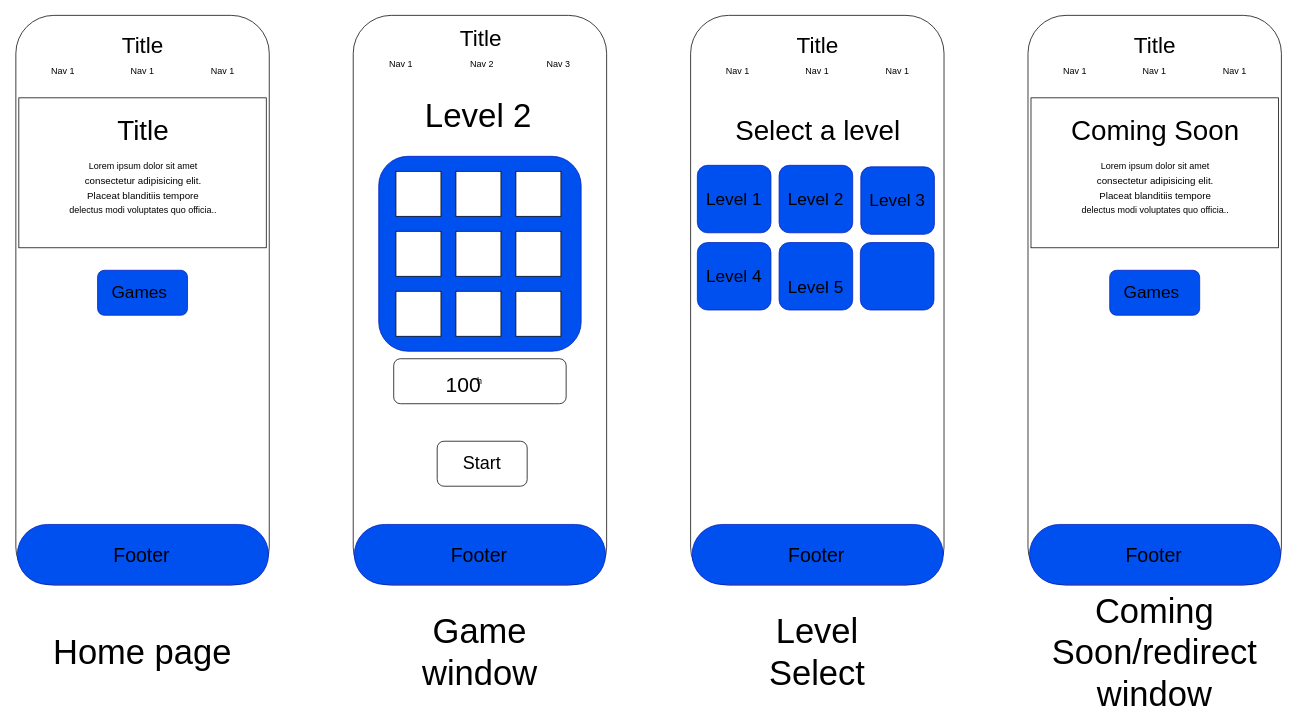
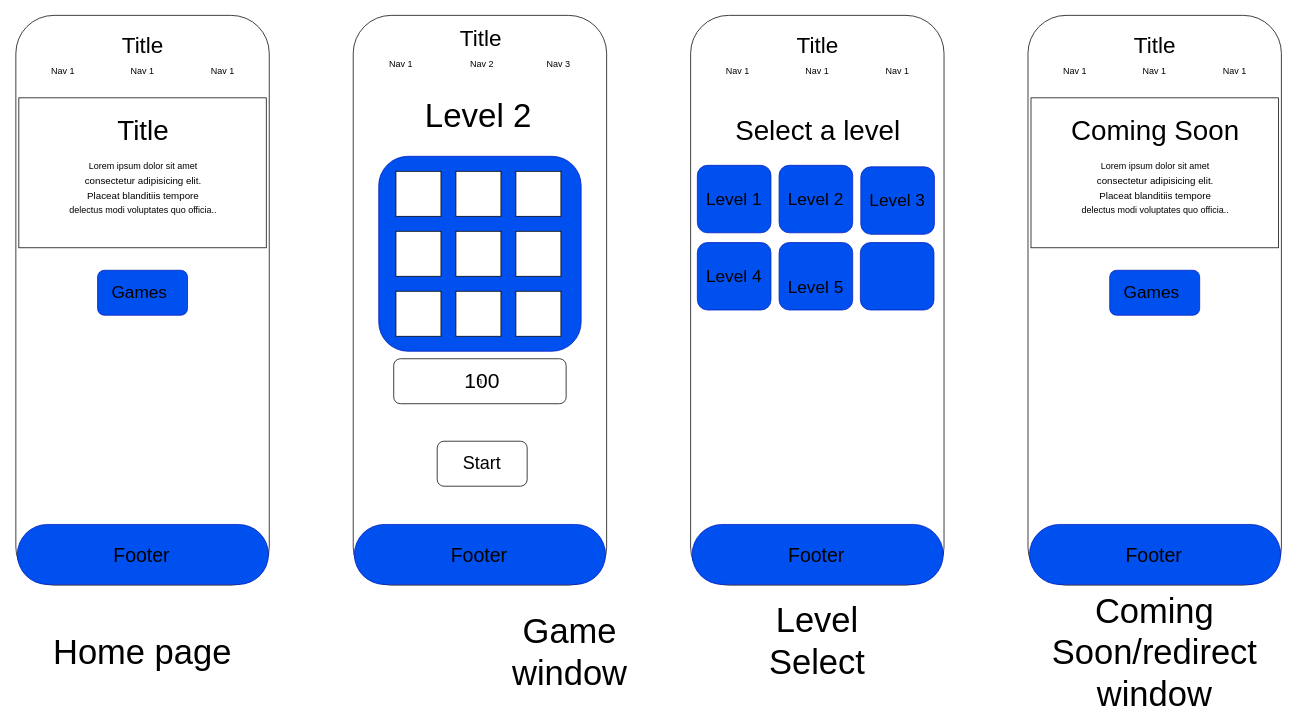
node "100": moved (463, 385) -> (482, 381)
node "Game window": moved (480, 653) -> (570, 653)
node "Level Select": moved (817, 653) -> (817, 642)
